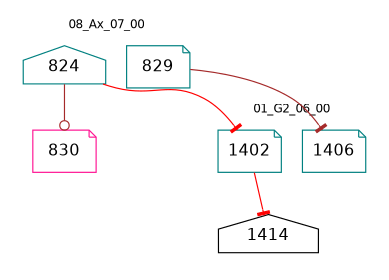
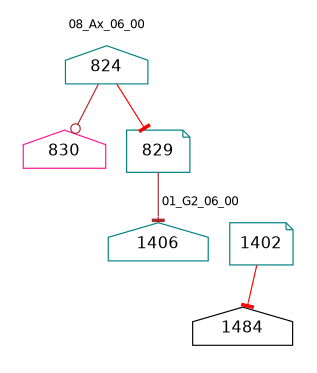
cluster "08_Ax_07_00": label "08_Ax_07_00" -> "08_Ax_06_00"
edge "824" -> "1402": now "824" -> "829"
node "830": shape note -> house
node "1406": shape note -> house
node "1414": label "1414" -> "1484"
